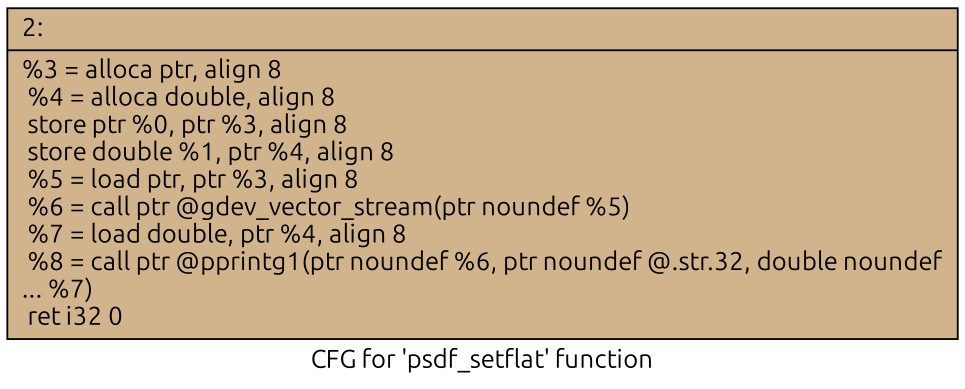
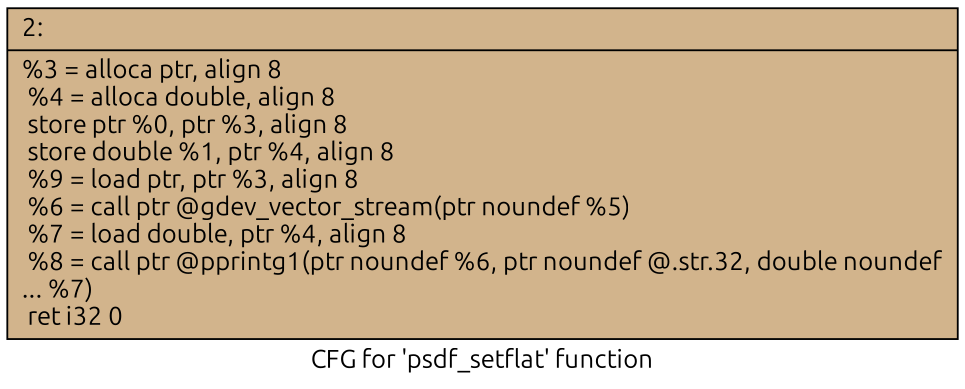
node "2:": text "%5 = load ptr, ptr %3, align 8" -> "%9 = load ptr, ptr %3, align 8"
